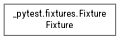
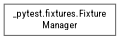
node "_pytest.fixtures.Fixture Fixture": label "_pytest.fixtures.Fixture Fixture" -> "_pytest.fixtures.Fixture Manager"
